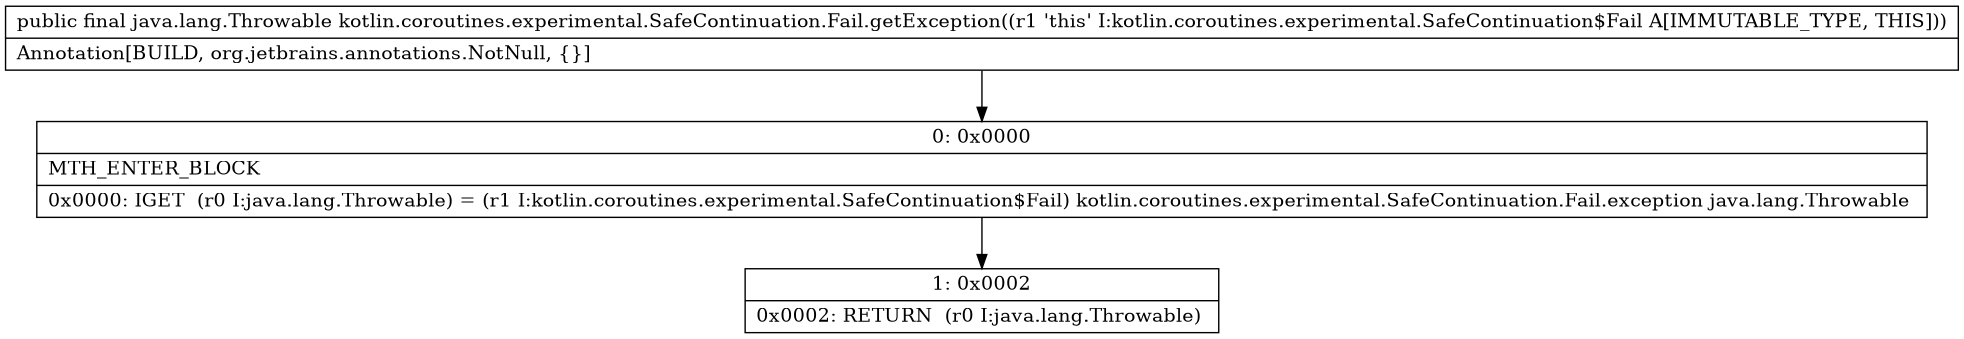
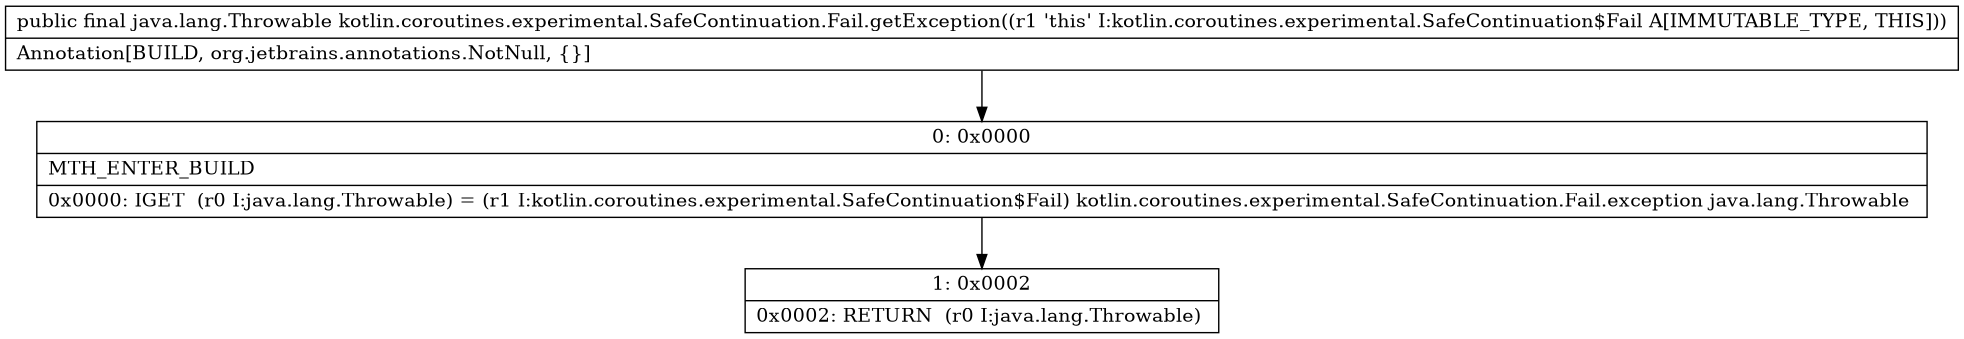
node "0: 0x0000": text "MTH_ENTER_BLOCK" -> "MTH_ENTER_BUILD"
